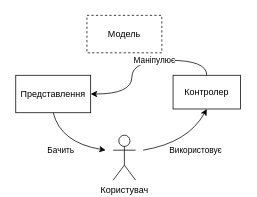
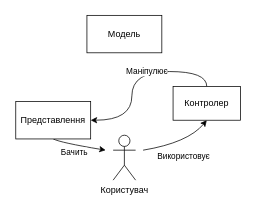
node "Модель": style dashed -> solid
node "Контролер": moved (207, 92) -> (207, 104)
node "Представлення": moved (53, 94) -> (53, 120)
